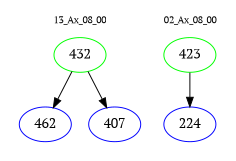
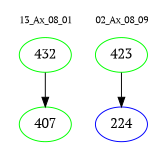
cluster "13_Ax_08_00": label "13_Ax_08_00" -> "13_Ax_08_01"
cluster "02_Ax_08_00": label "02_Ax_08_00" -> "02_Ax_08_09"
node "462": removed
node "407": color blue -> green
